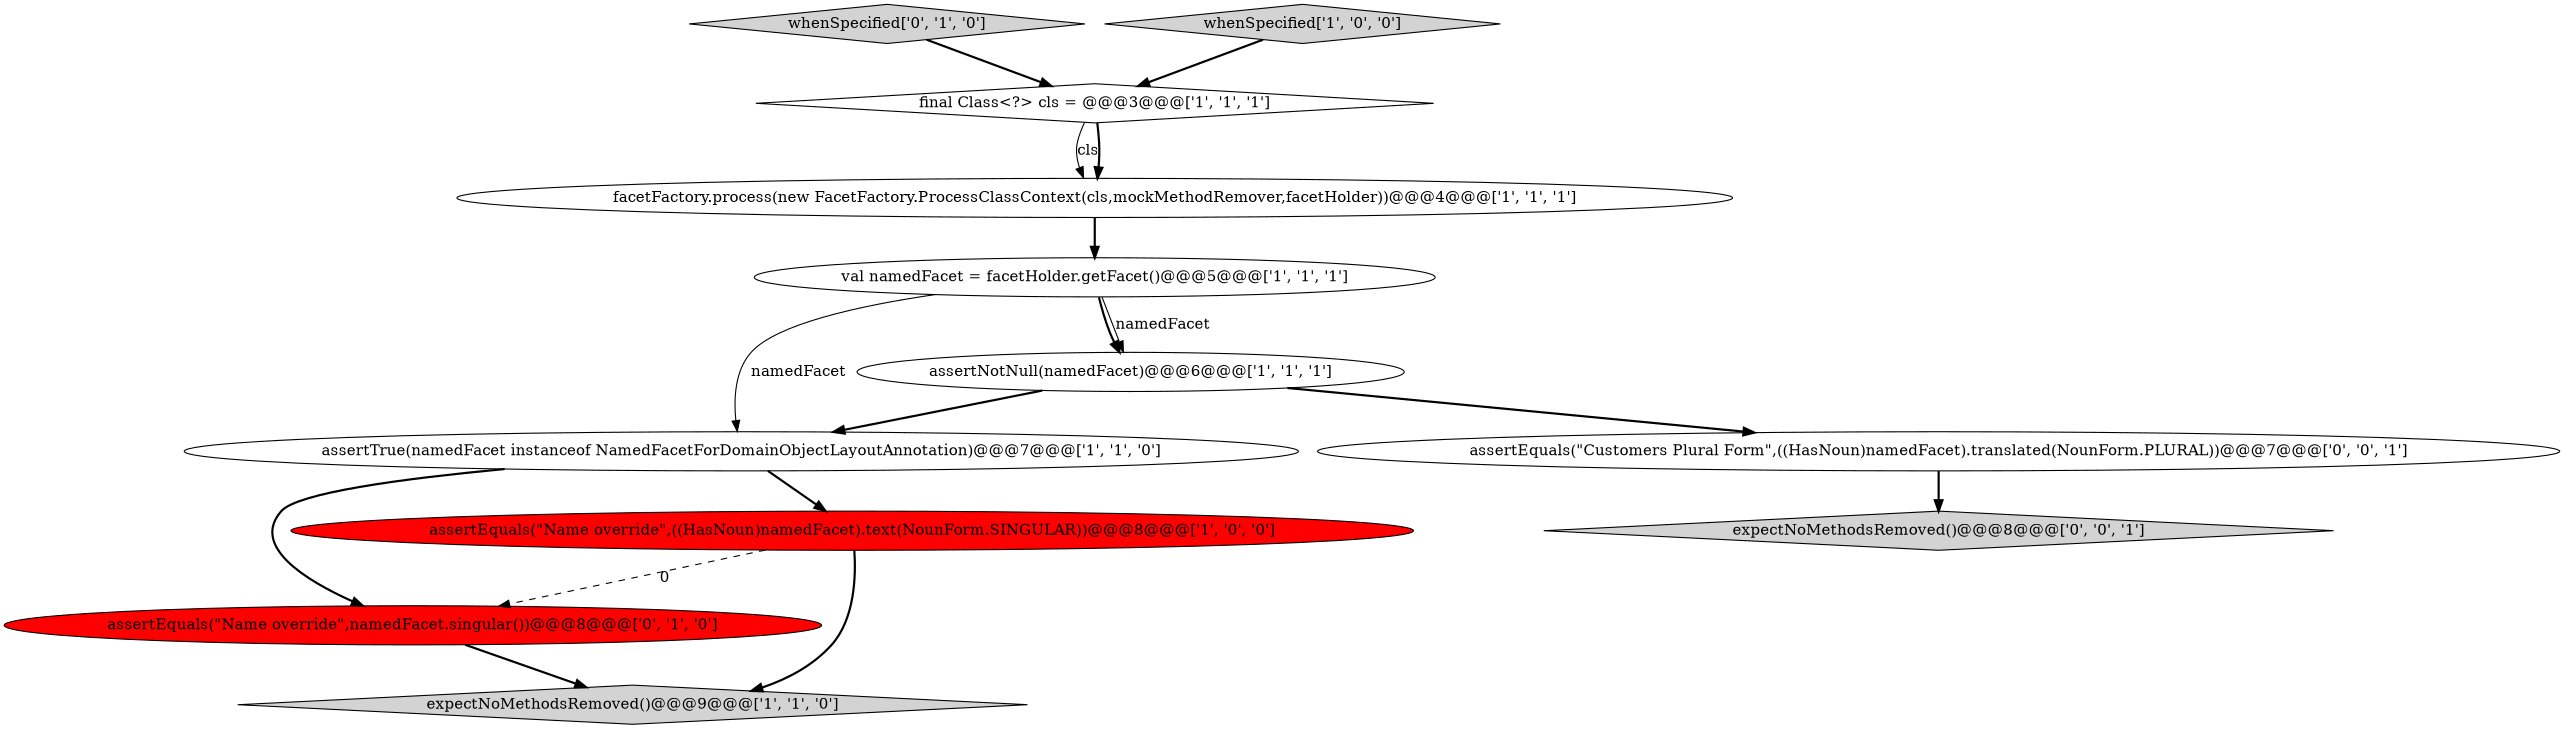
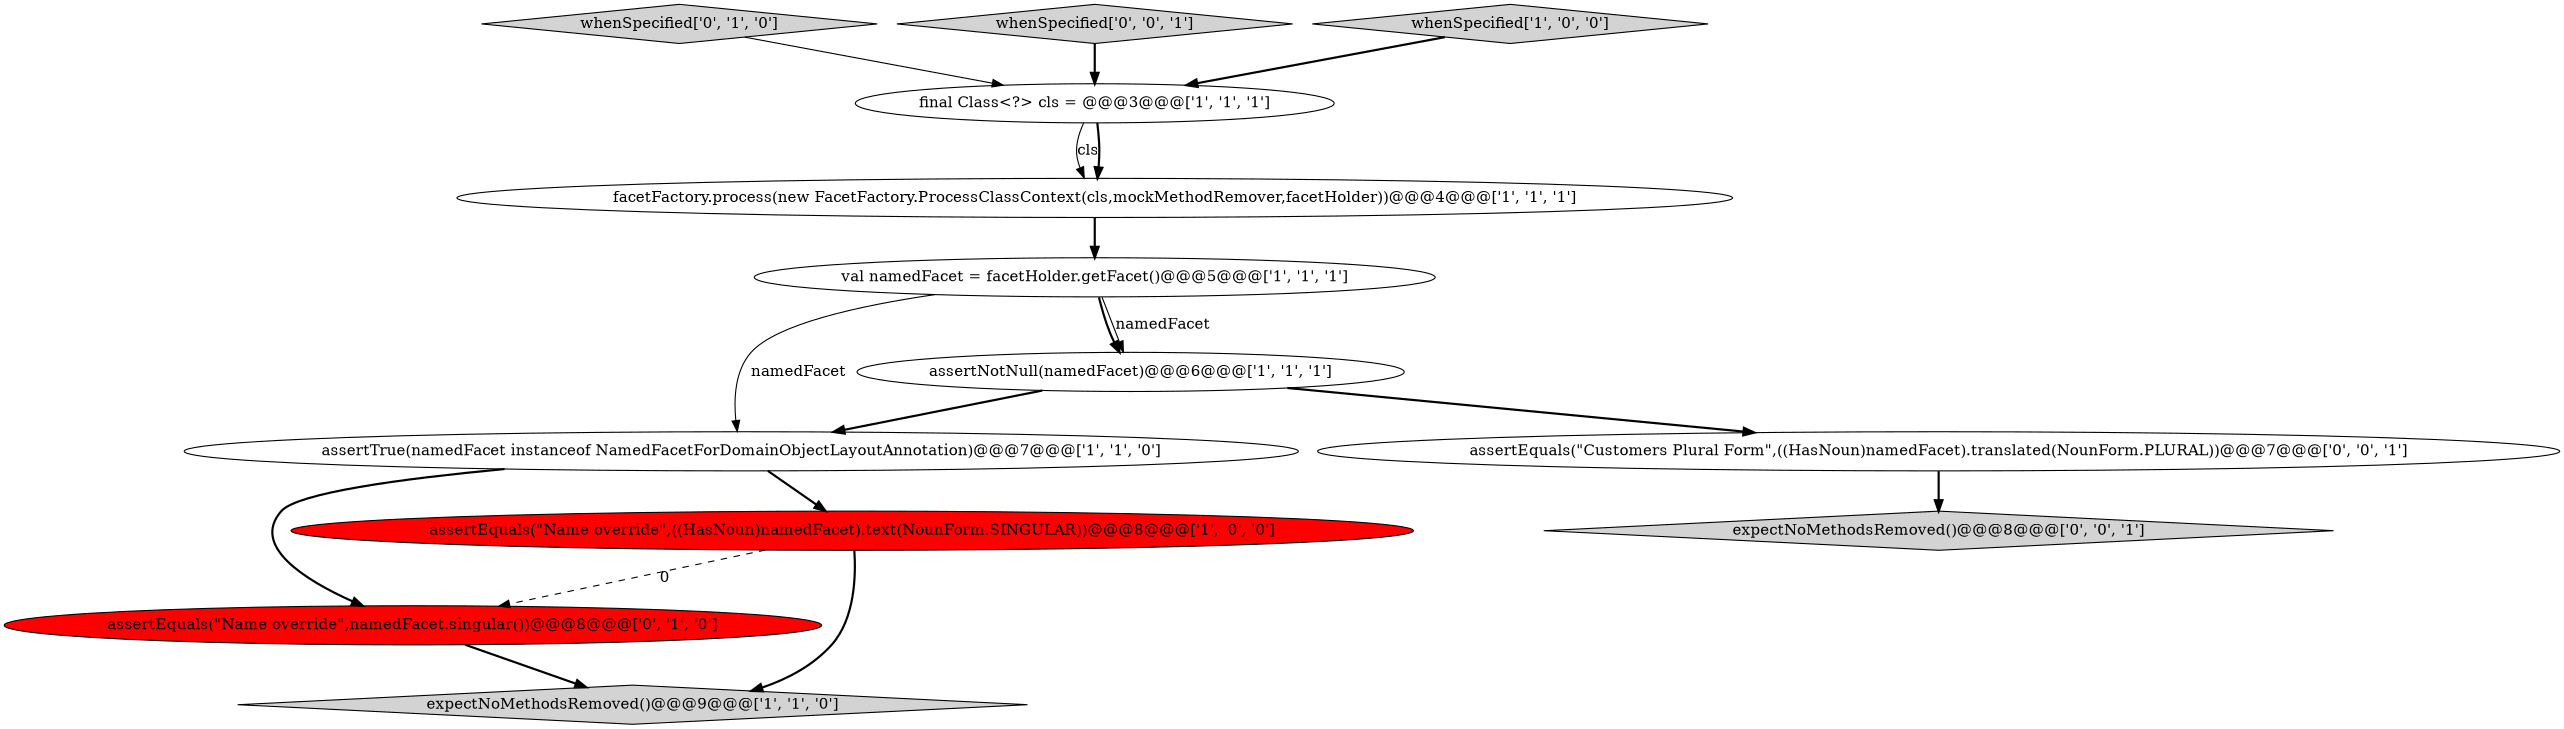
node "whenSpecified['0', '0', '1']": added
edge "whenSpecified['0', '1', '0']" -> "final Class<?> cls = @@@3@@@['1', '1', '1']": style bold -> solid
node "final Class<?> cls = @@@3@@@['1', '1', '1']": shape diamond -> ellipse
